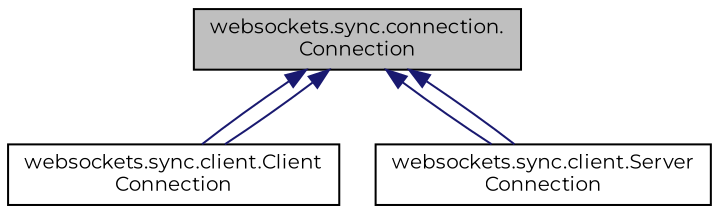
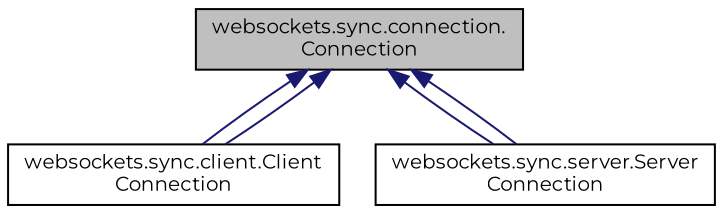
node "websockets.sync.client.Server Connection": label "websockets.sync.client.Server Connection" -> "websockets.sync.server.Server Connection"
